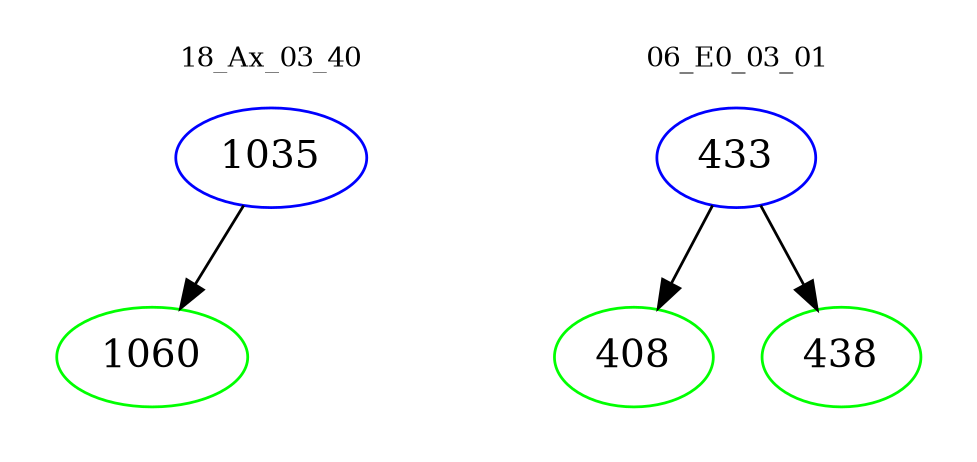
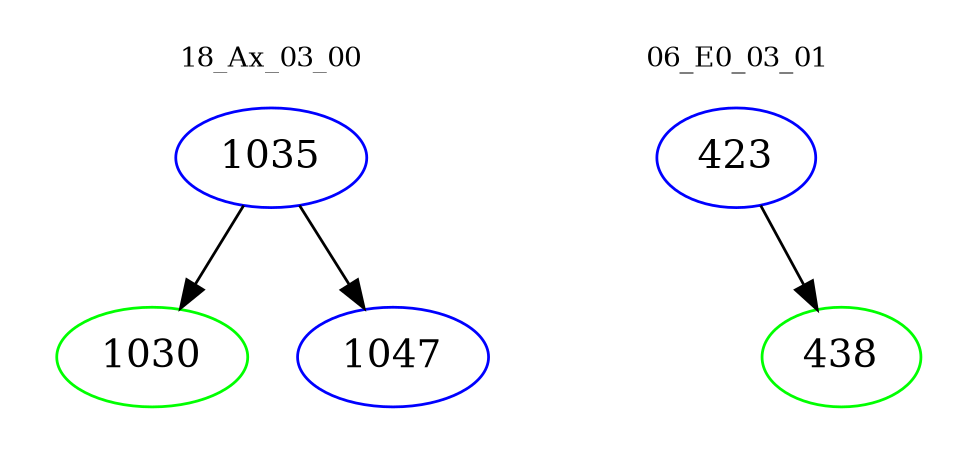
cluster "18_Ax_03_40": label "18_Ax_03_40" -> "18_Ax_03_00"
node "433": label "433" -> "423"
node "1060": label "1060" -> "1030"
node "1047": added
node "408": removed
